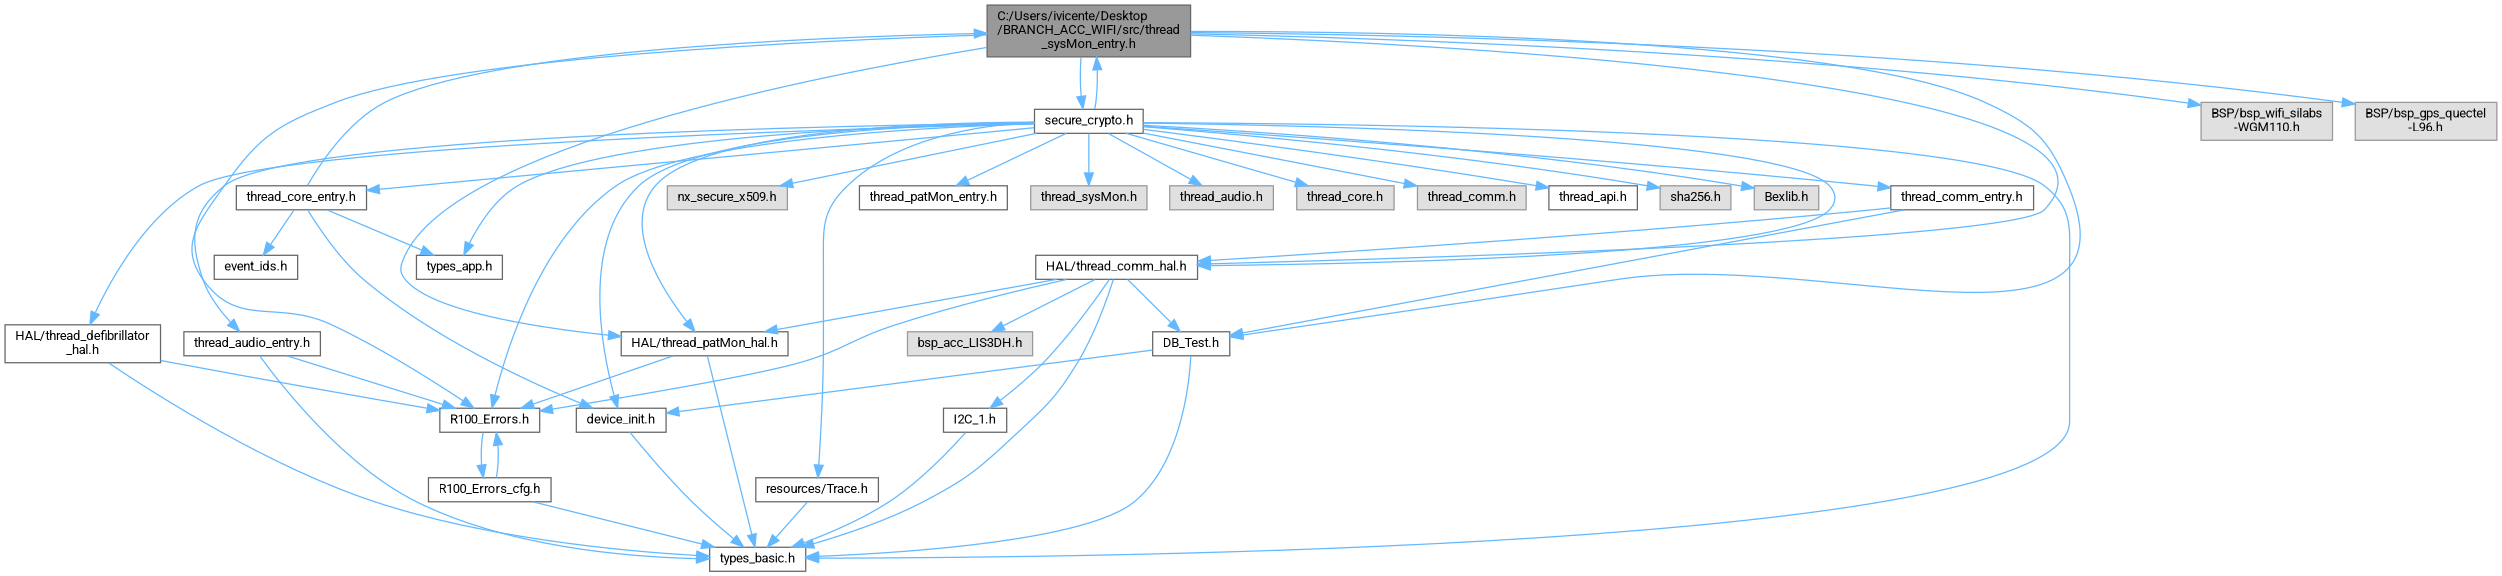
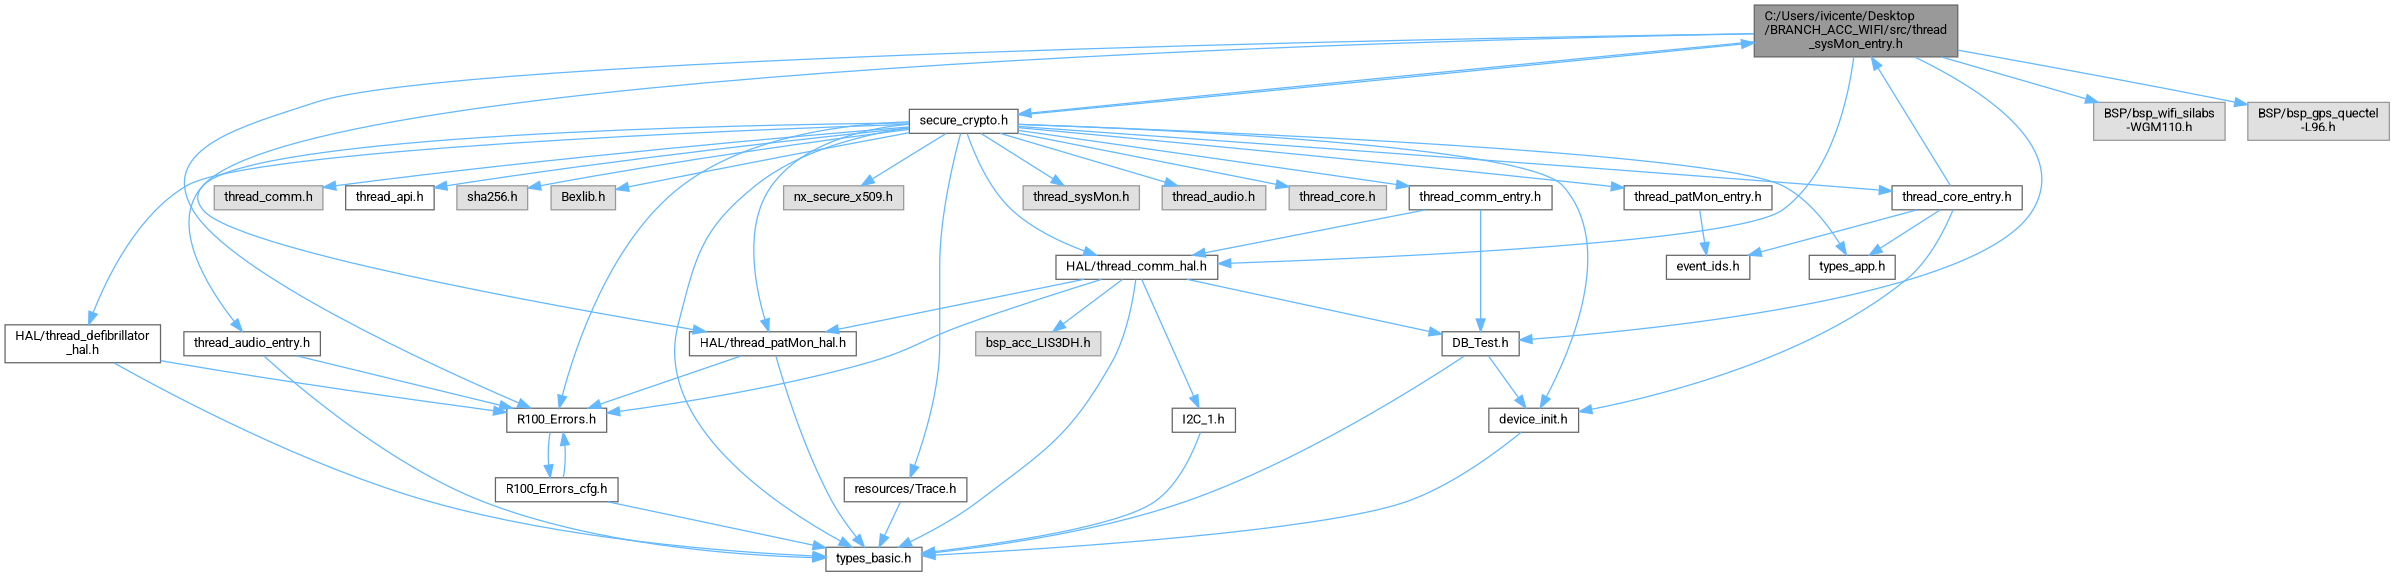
edge "thread_patMon_entry.h" -> "event_ids.h": added
